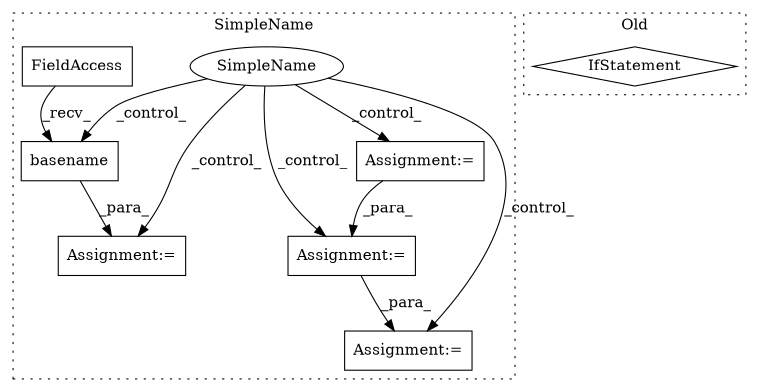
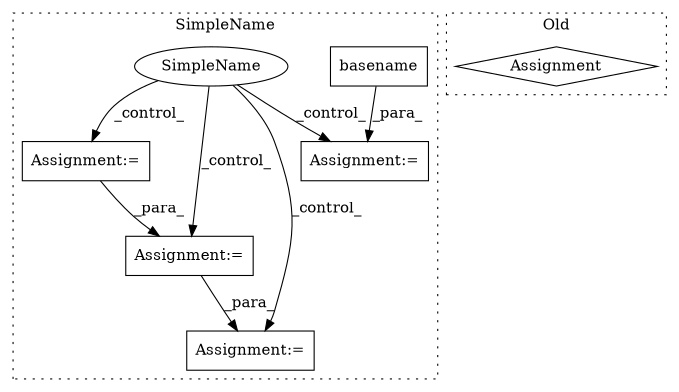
node "FieldAccess": removed
node "IfStatement": label "IfStatement" -> "Assignment"
edge "SimpleName" -> "basename": removed, label "_control_"
